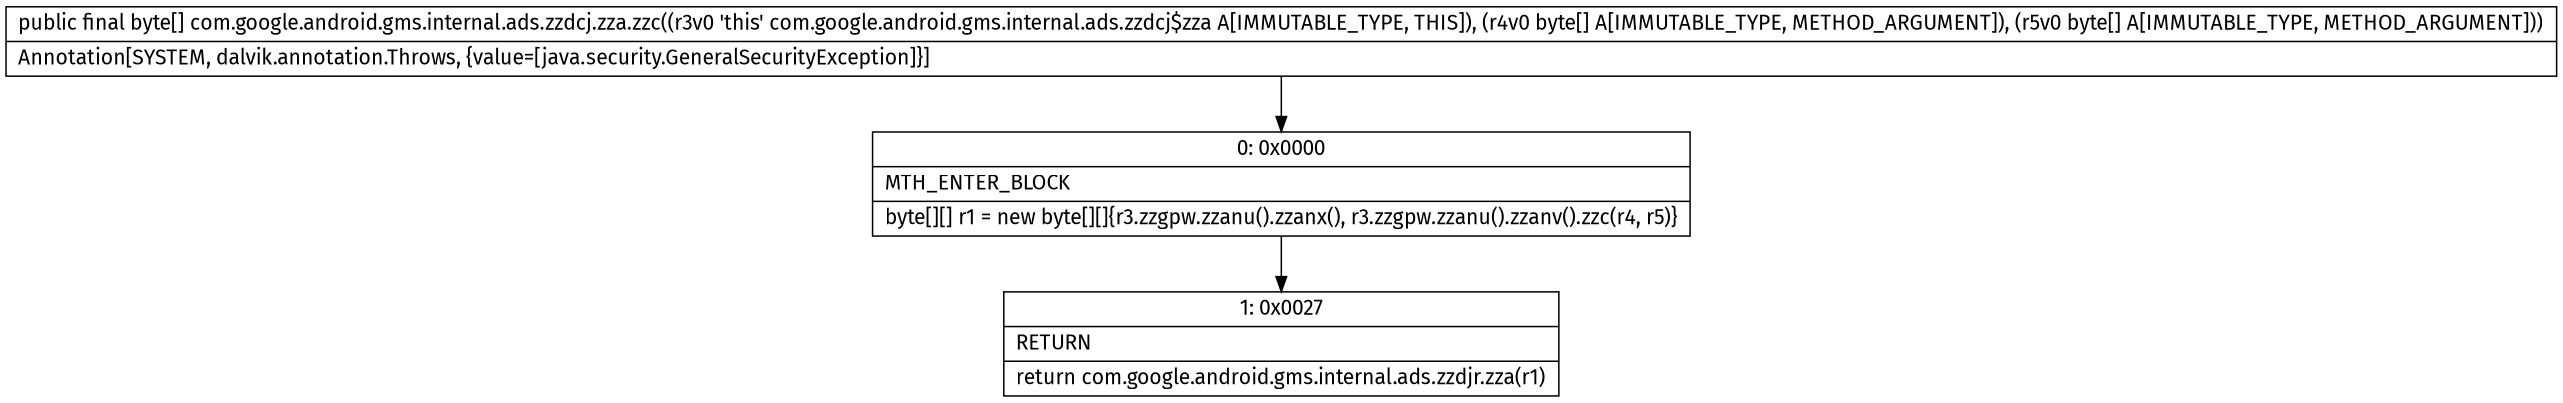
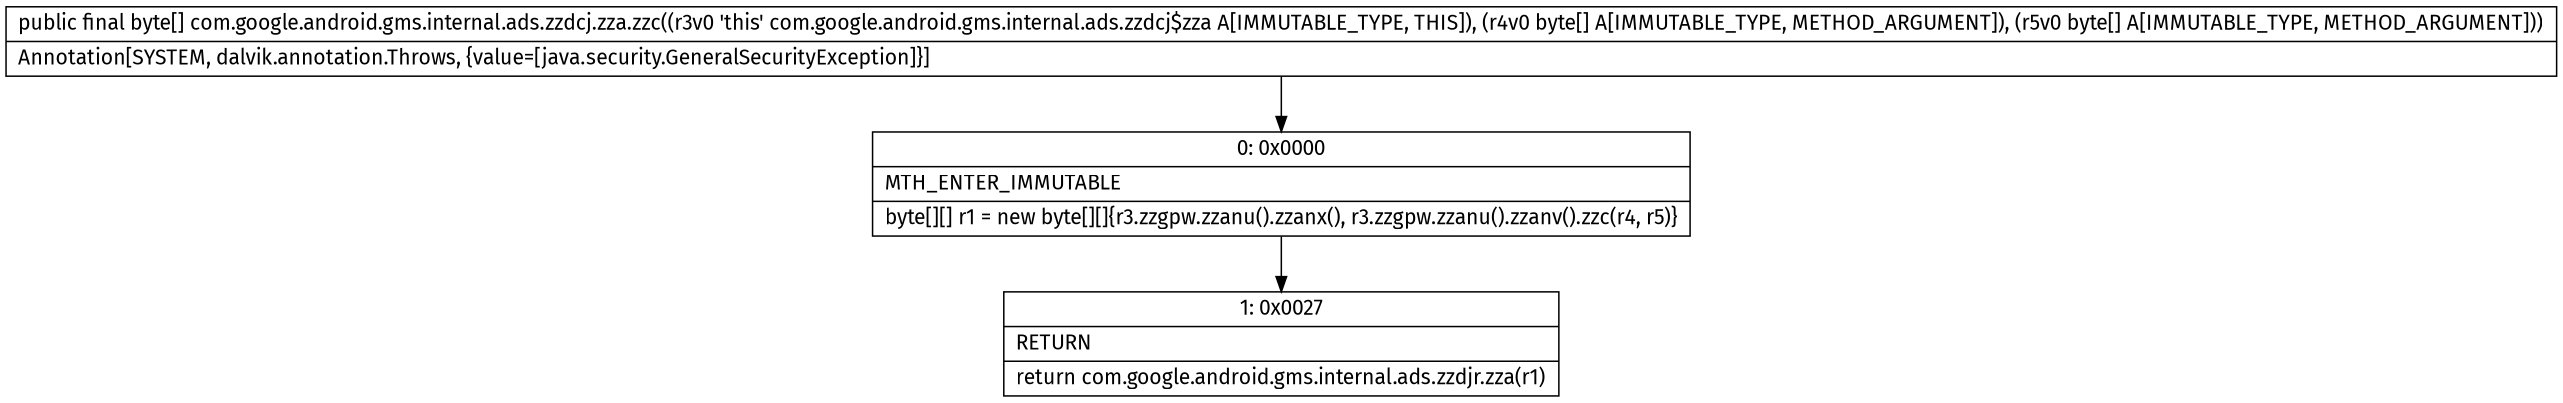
node "0: 0x0000": text "MTH_ENTER_BLOCK" -> "MTH_ENTER_IMMUTABLE"
